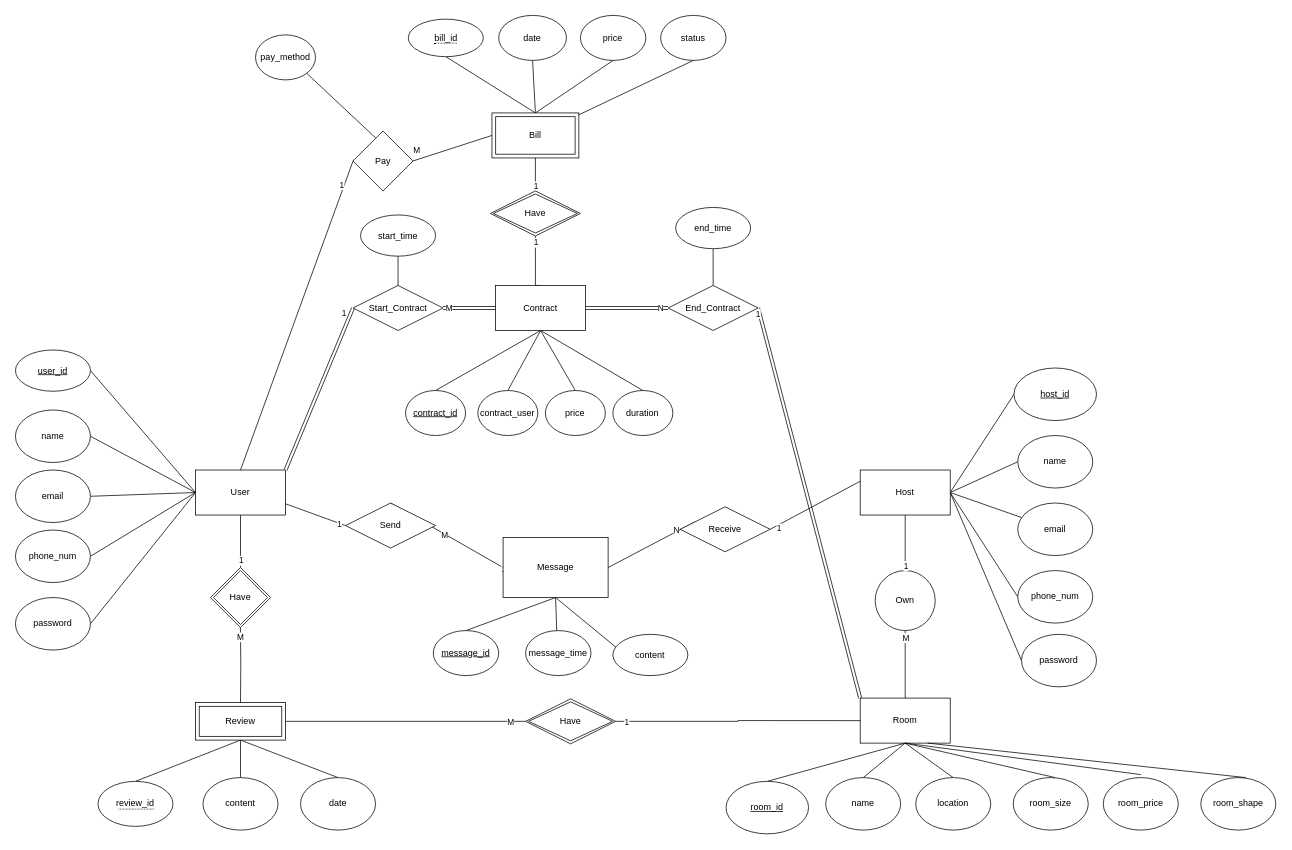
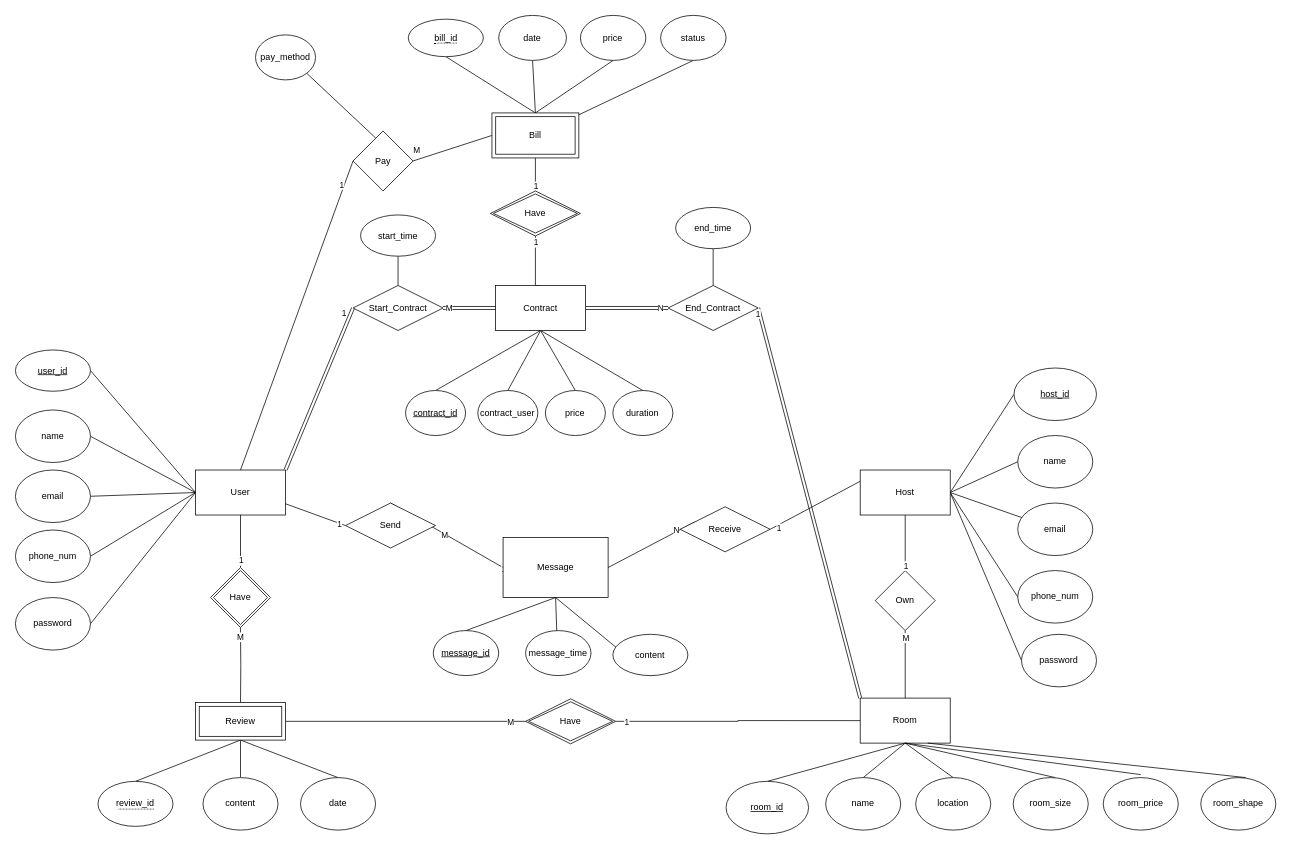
node "Own": shape ellipse -> diamond
